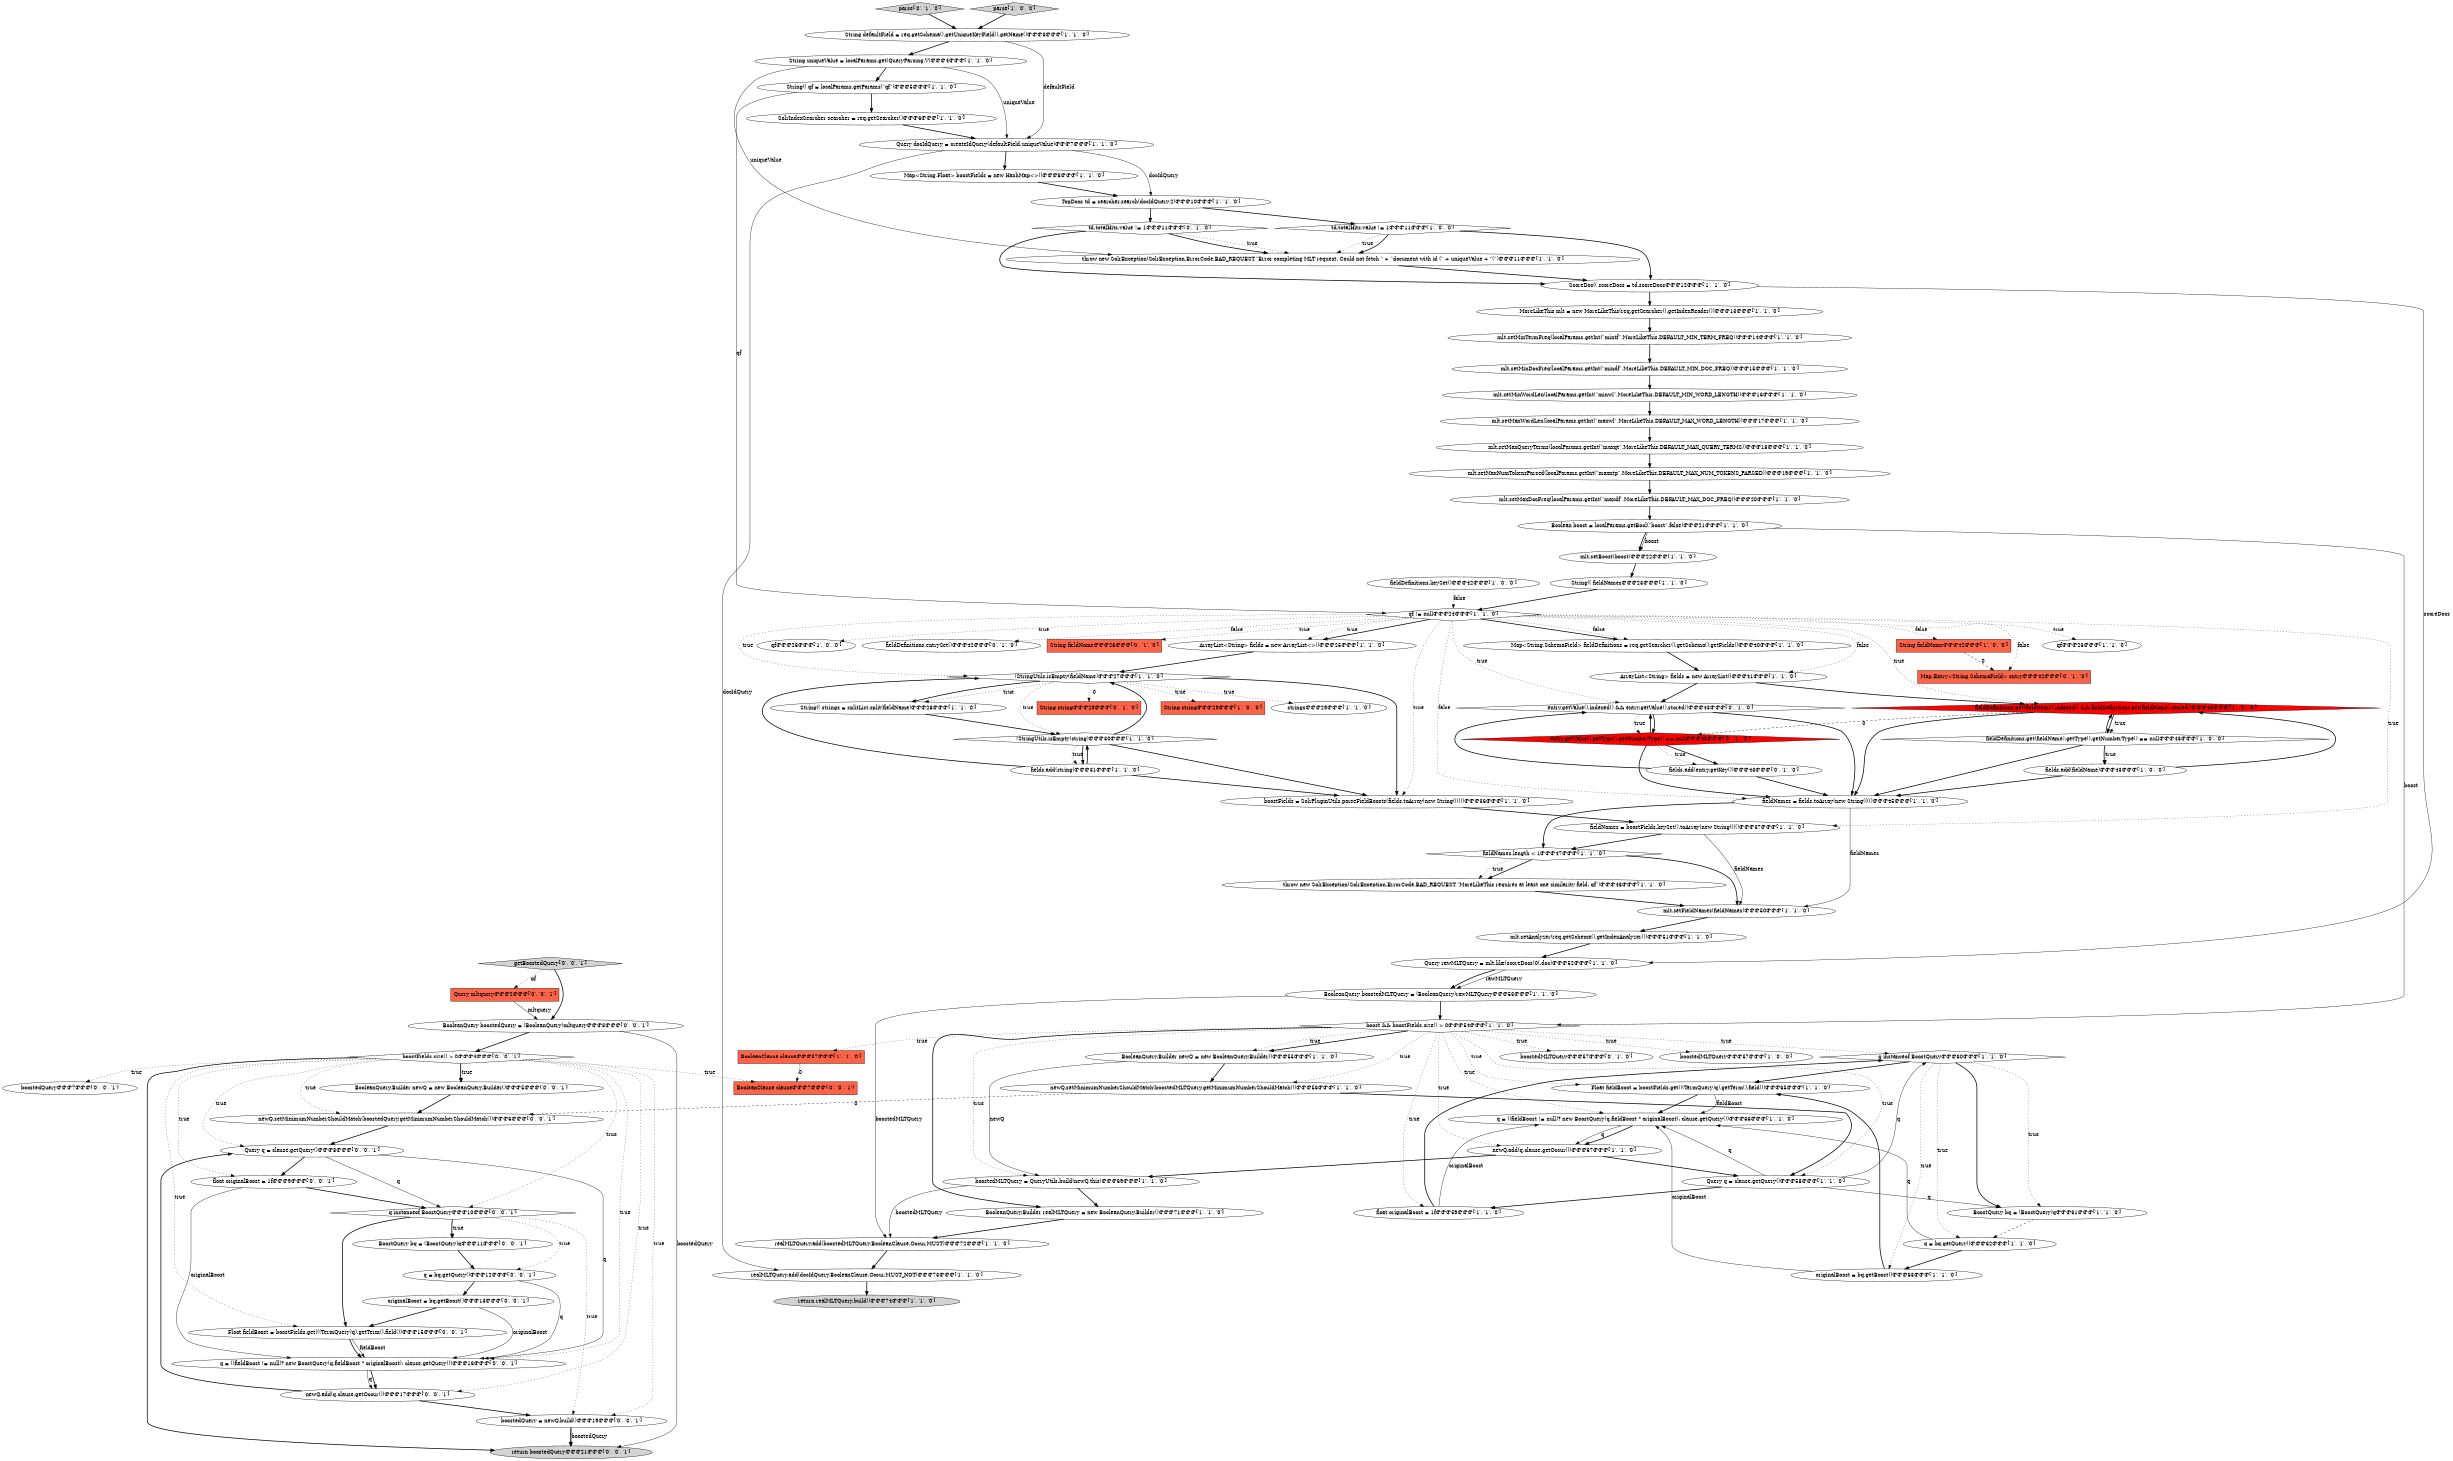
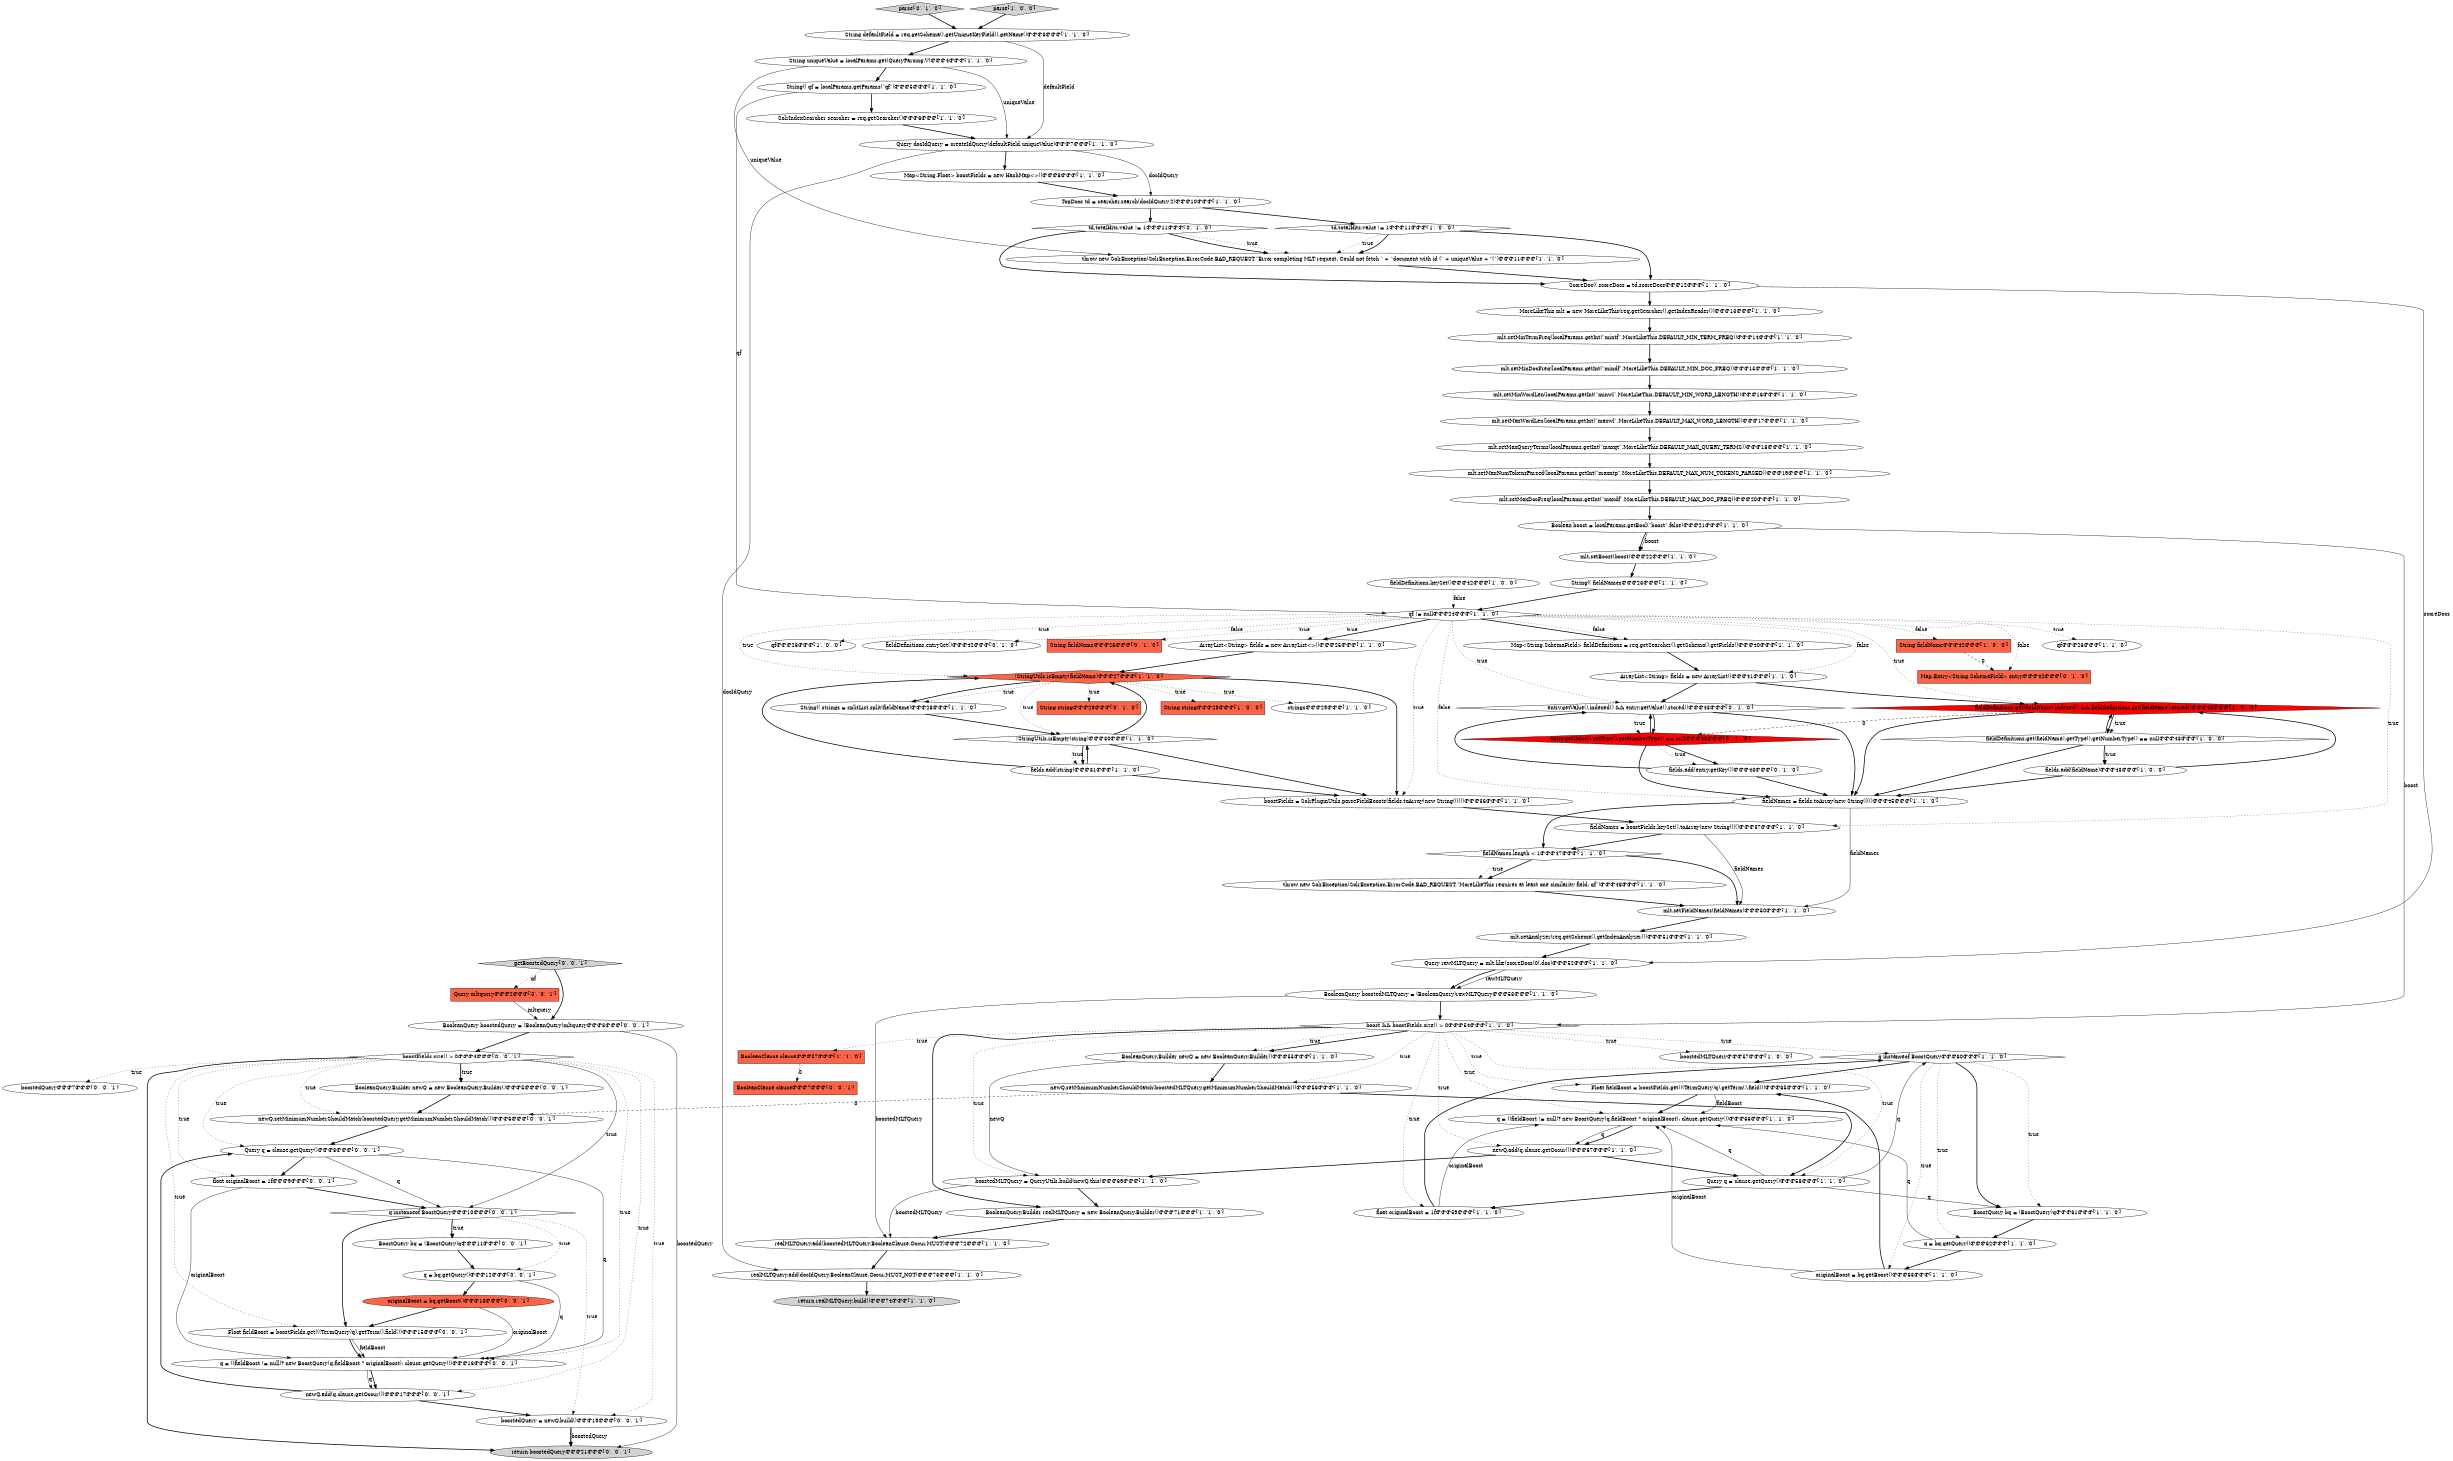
node "!StringUtils.isEmpty(fieldName)@@@27@@@['1', '1', '0']": fillcolor white -> tomato
edge "!StringUtils.isEmpty(fieldName)@@@27@@@['1', '1', '0']" -> "String string@@@29@@@['0', '1', '0']": label "0" -> "true"
node "boostedMLTQuery@@@57@@@['0', '1', '0']": removed
edge "boostFields.size() > 0@@@4@@@['0', '0', '1']" -> "BooleanClause clause@@@7@@@['0', '0', '1']": removed, label "true"
edge "boostFields.size() > 0@@@4@@@['0', '0', '1']" -> "q instanceof BoostQuery@@@10@@@['0', '0', '1']": style dotted -> solid
edge "BoostQuery bq = (BoostQuery)q@@@61@@@['1', '1', '0']" -> "q = bq.getQuery()@@@62@@@['1', '1', '0']": style dashed -> bold
node "originalBoost = bq.getBoost()@@@13@@@['0', '0', '1']": fillcolor white -> tomato
